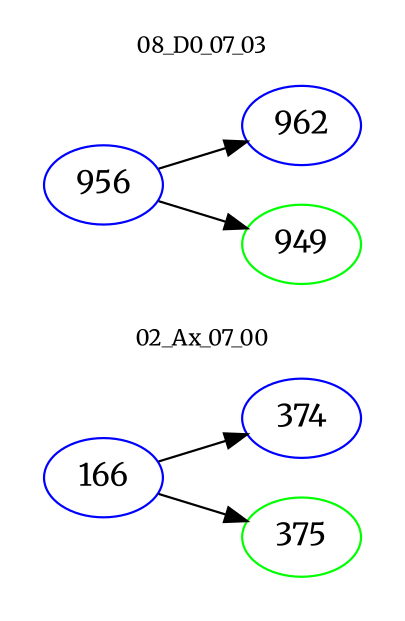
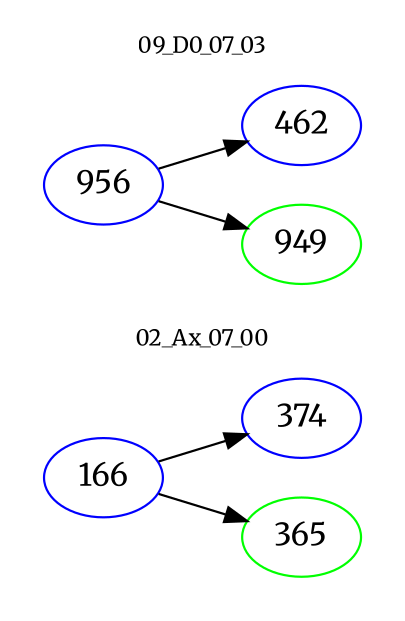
cluster "08_D0_07_03": label "08_D0_07_03" -> "09_D0_07_03"
node "962": label "962" -> "462"
node "375": label "375" -> "365"
